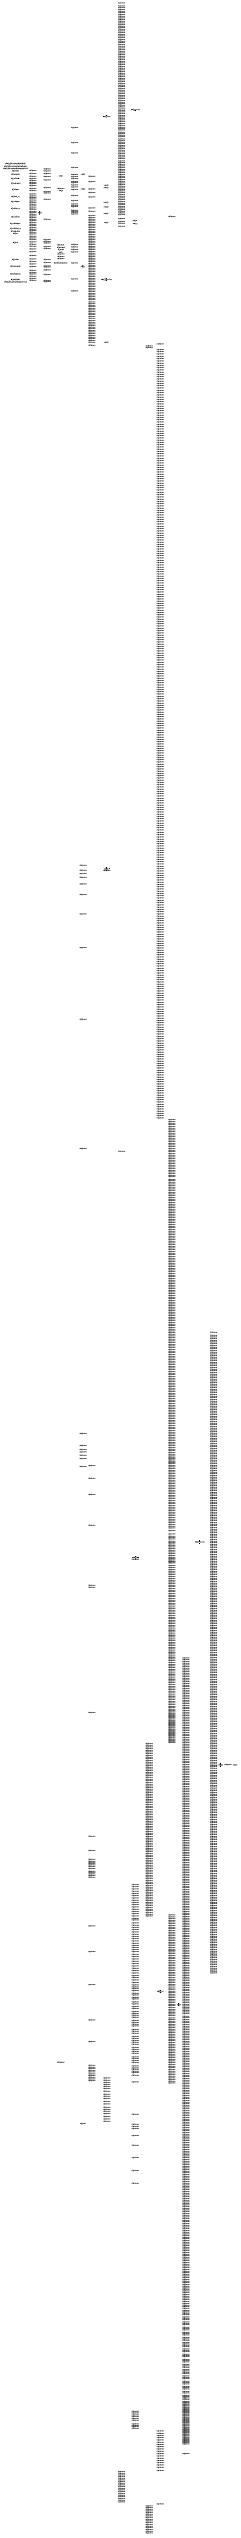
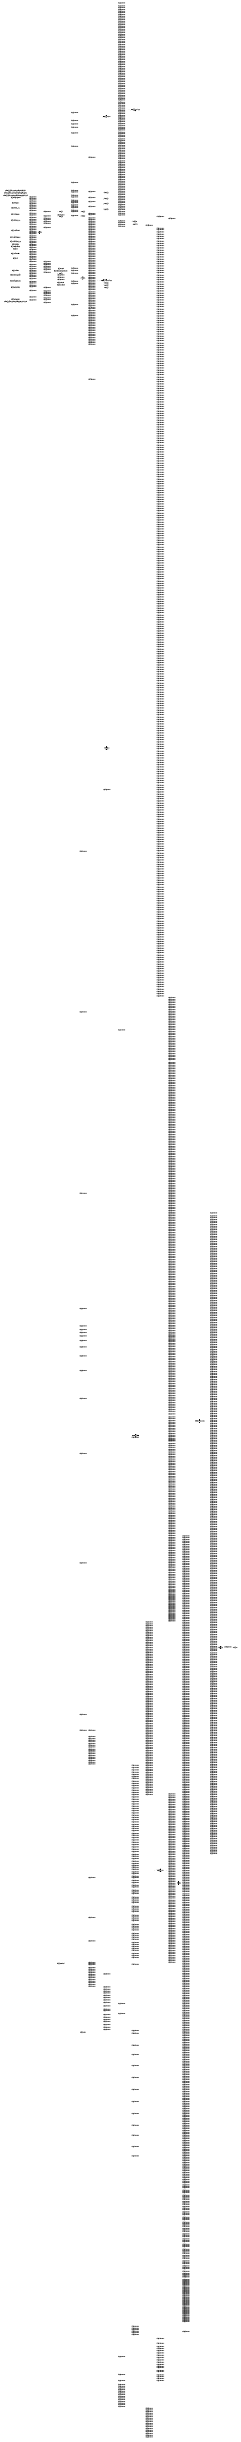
edge "File##/etc/localtime" -> "Process##16": removed, label "1729234955000000000"
edge "Process##15" -> "Process##26": removed, label "1729235011000000000"
